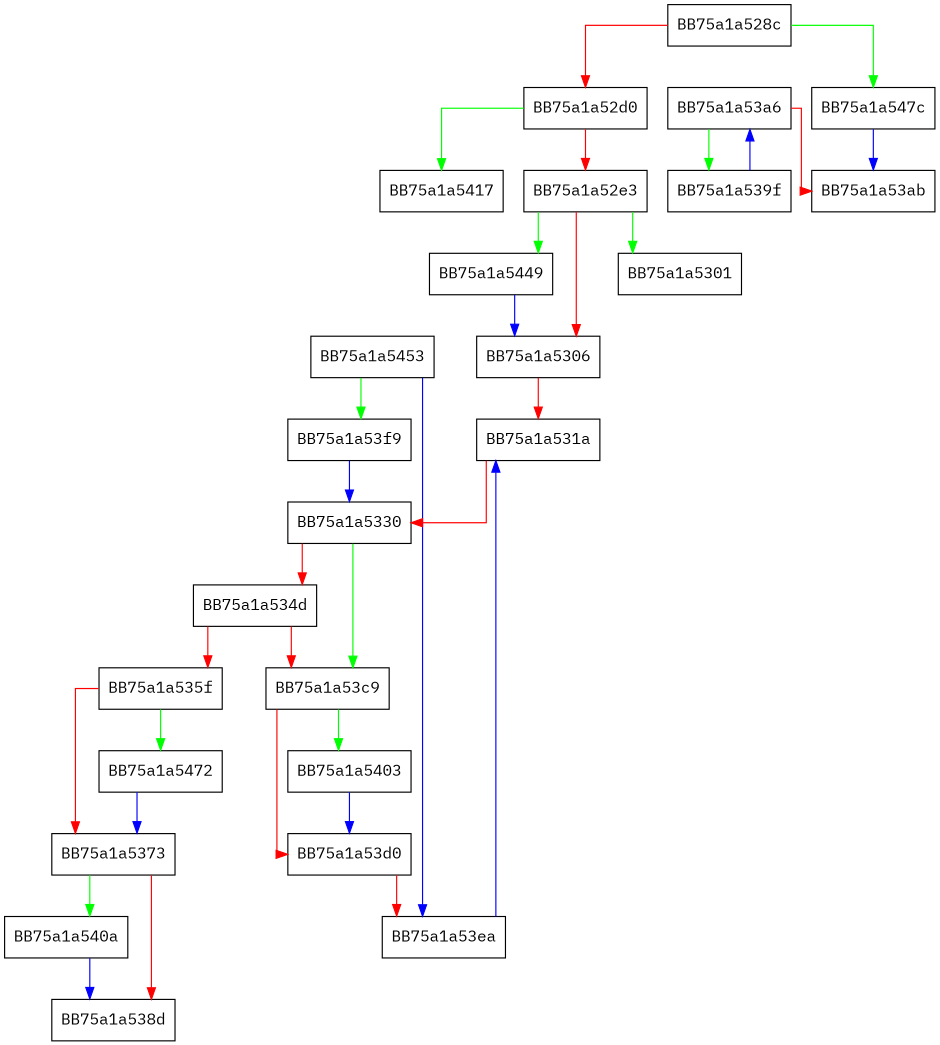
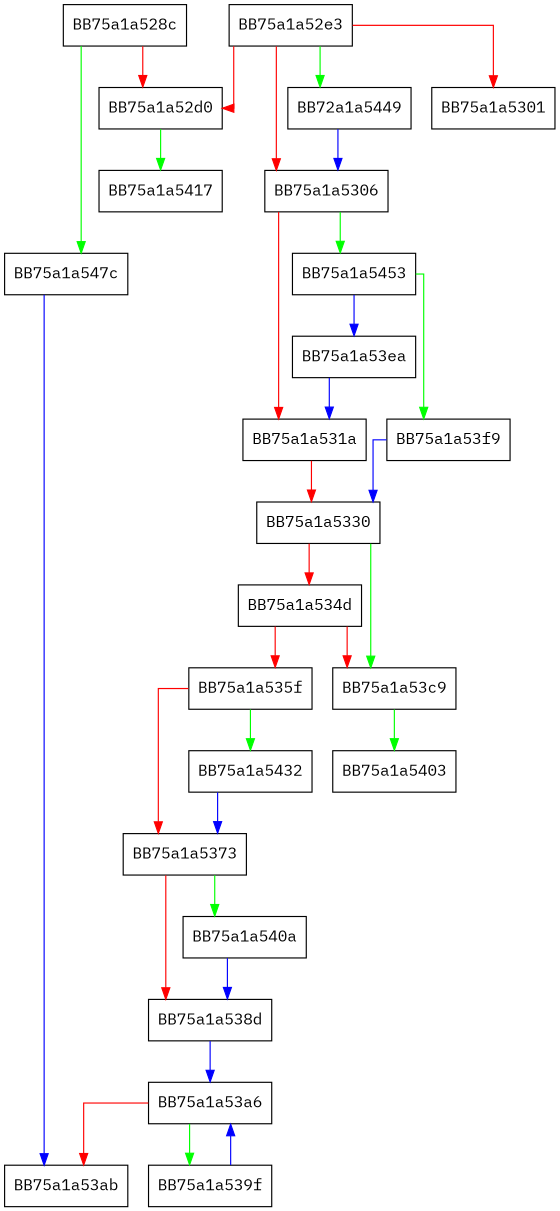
edge "BB75a1a52d0" -> "BB75a1a52e3": reversed
edge "BB75a1a5306" -> "BB75a1a5453": added
edge "BB75a1a52e3" -> "BB75a1a5301": color green -> red
node "BB75a1a5449": label "BB75a1a5449" -> "BB72a1a5449"
node "BB75a1a5472": label "BB75a1a5472" -> "BB75a1a5432"
node "BB75a1a53d0": removed
edge "BB75a1a538d" -> "BB75a1a53a6": added
